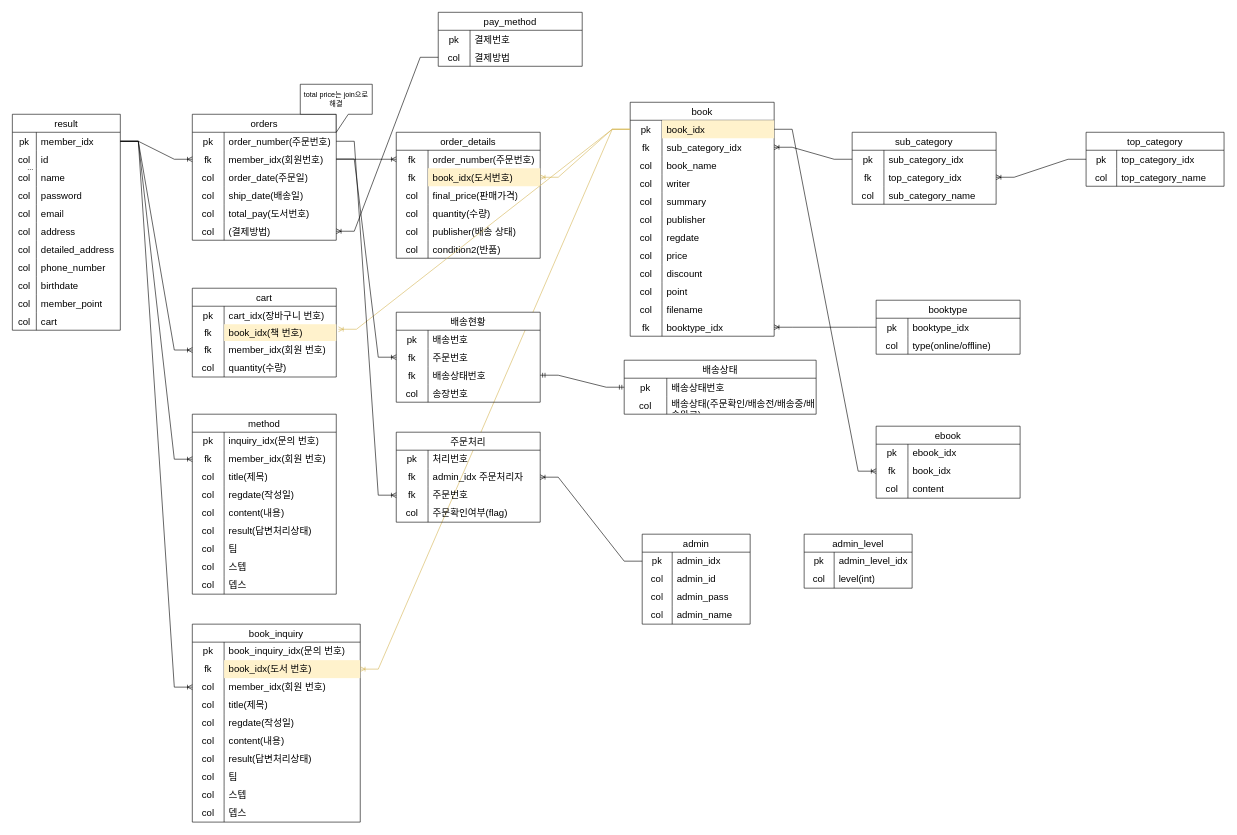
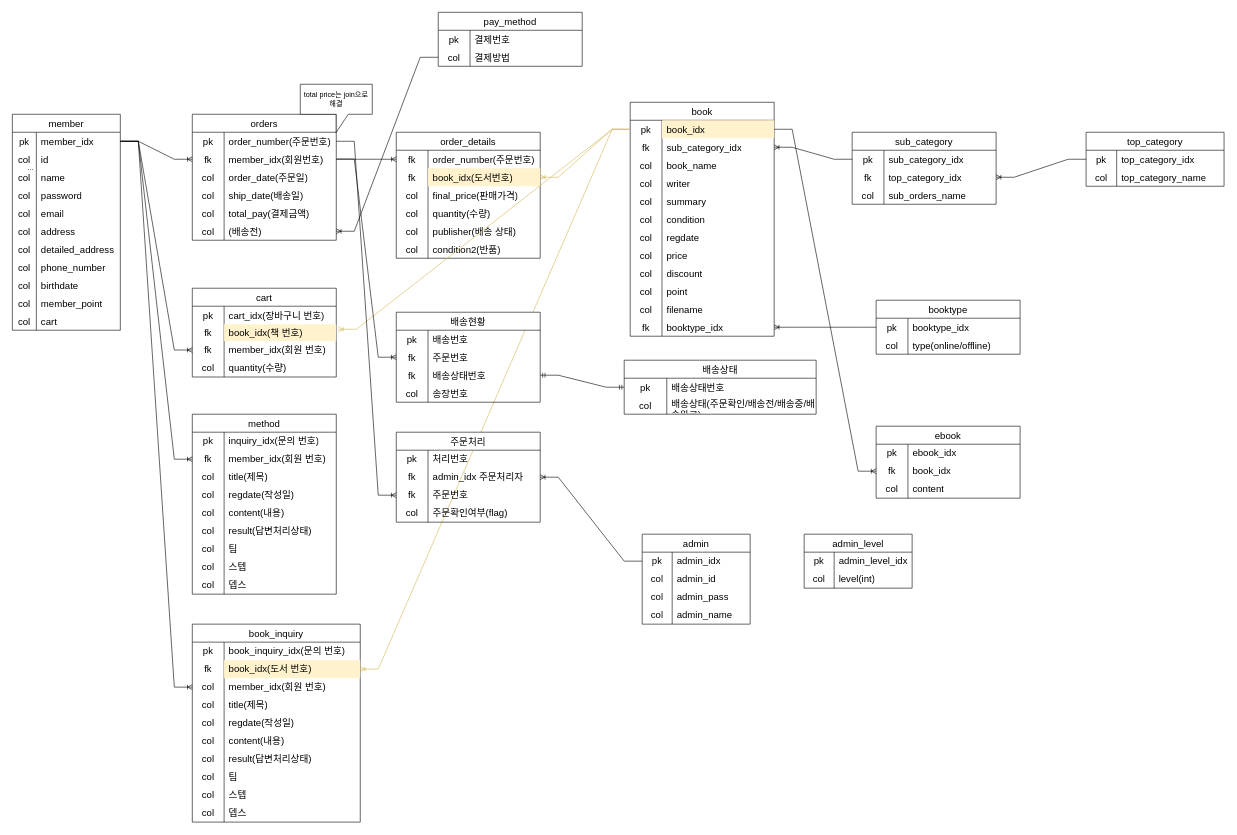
node "result": label "result" -> "member"
node "sub_category_name": label "sub_category_name" -> "sub_orders_name"
node "total_pay(도서번호)": label "total_pay(도서번호)" -> "total_pay(결제금액)"
node "publisher": label "publisher" -> "condition"
node "(결제방법)": label "(결제방법)" -> "(배송전)"
